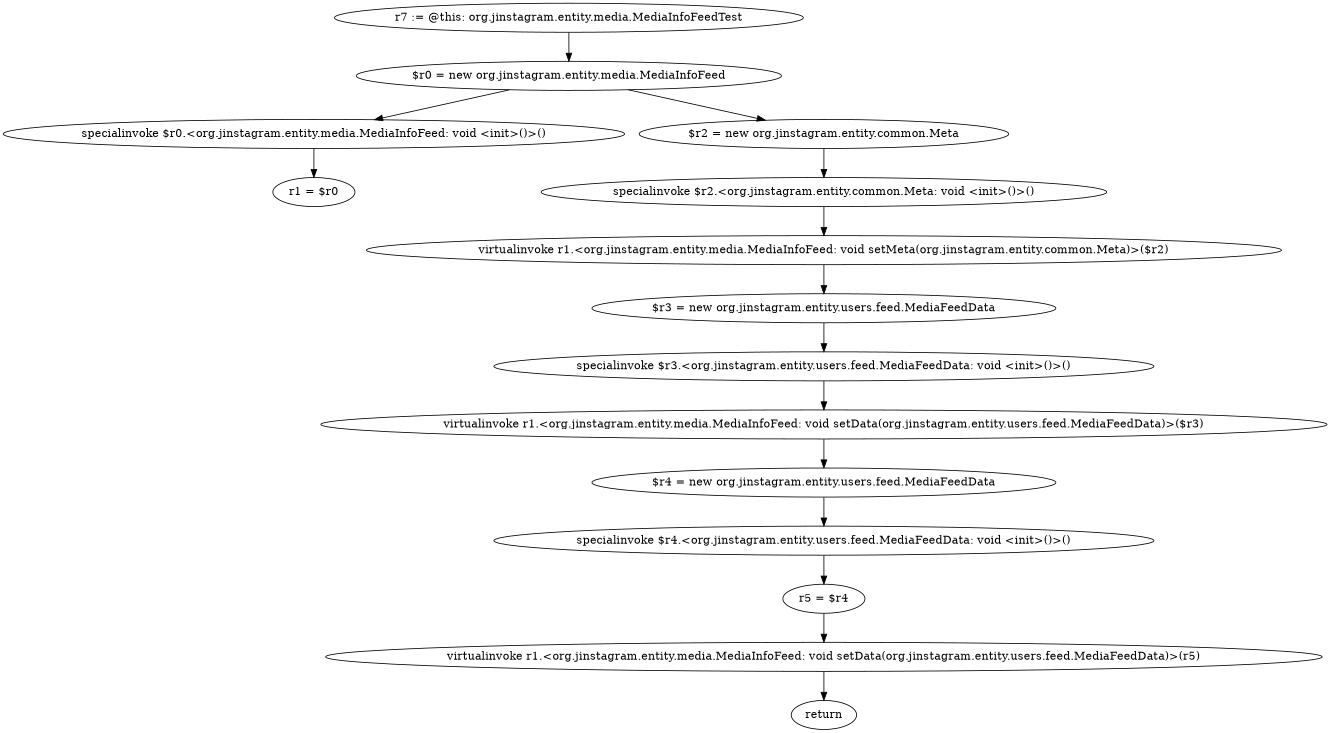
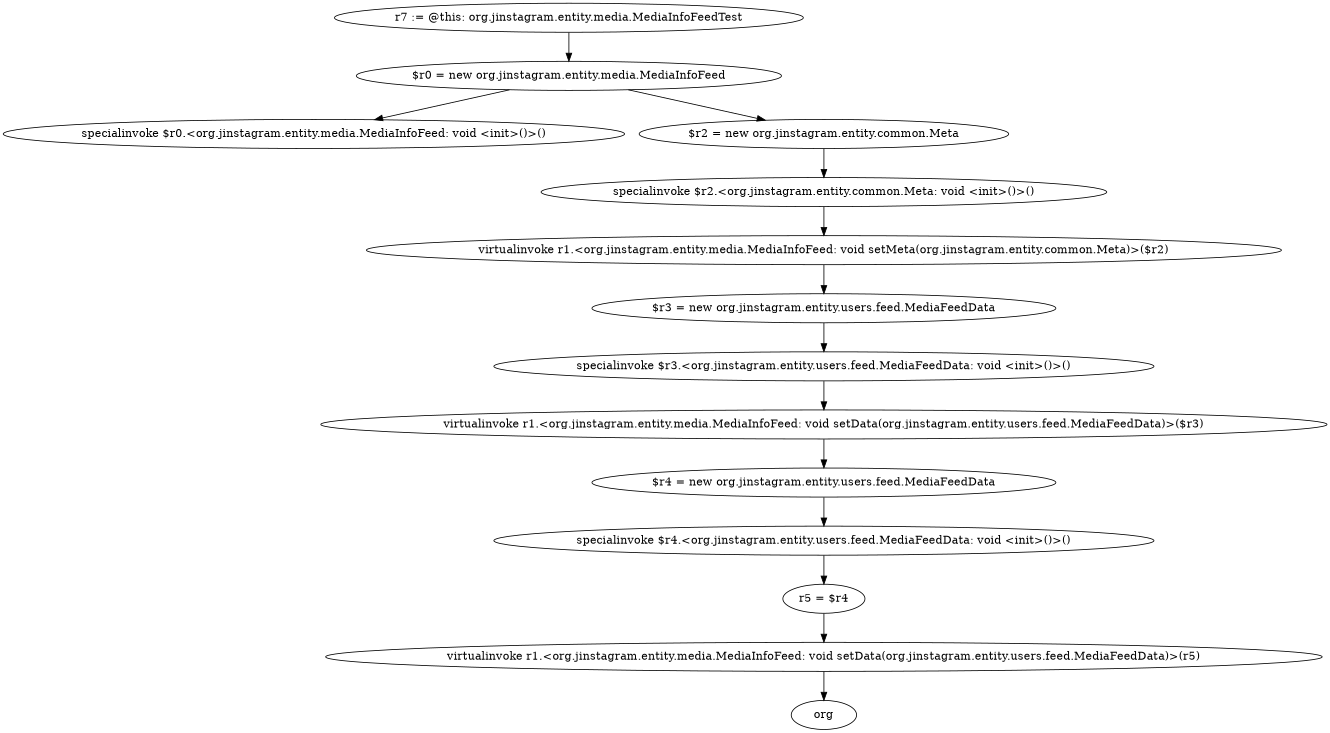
node "r1 = $r0": removed
node "return": label "return" -> "org"
